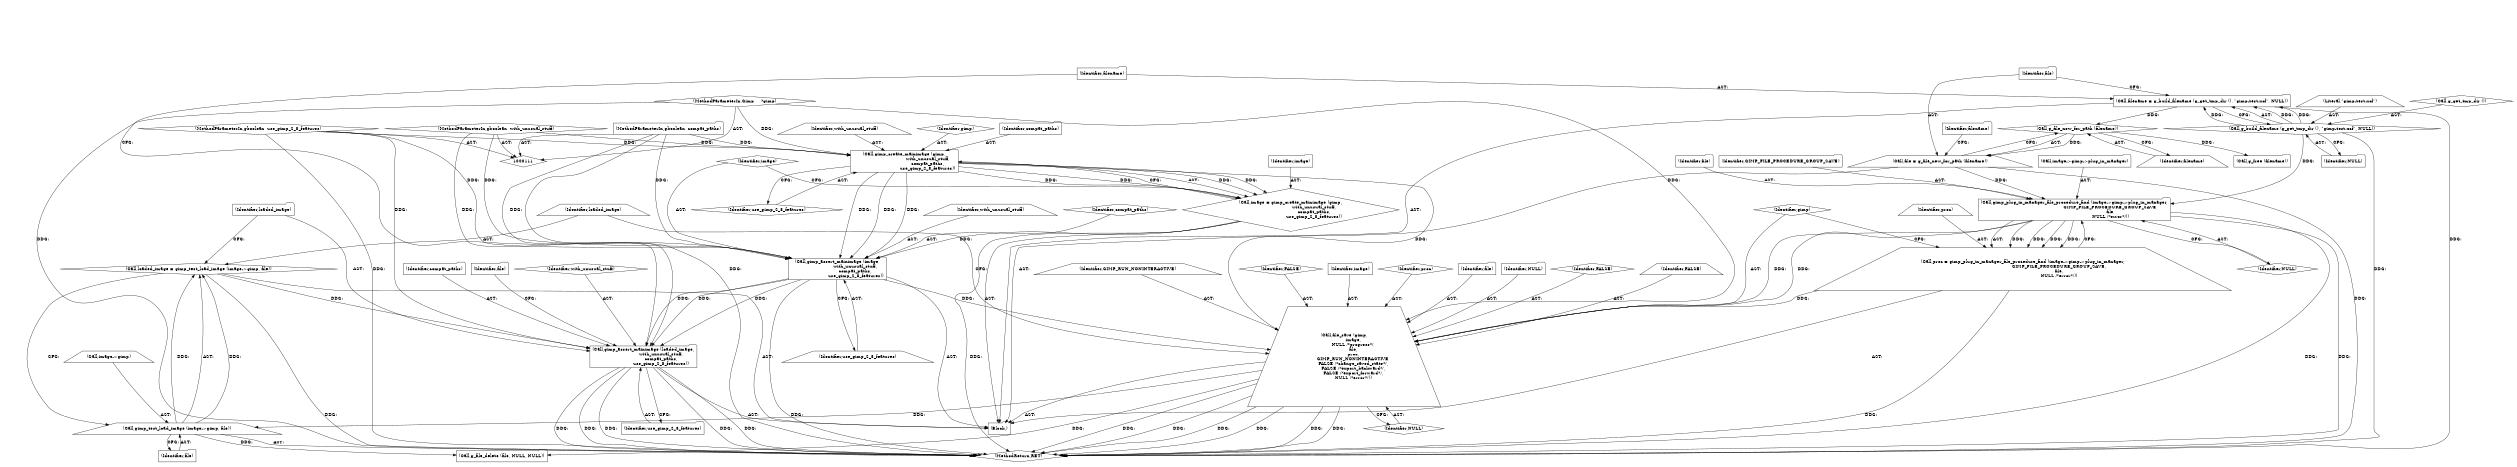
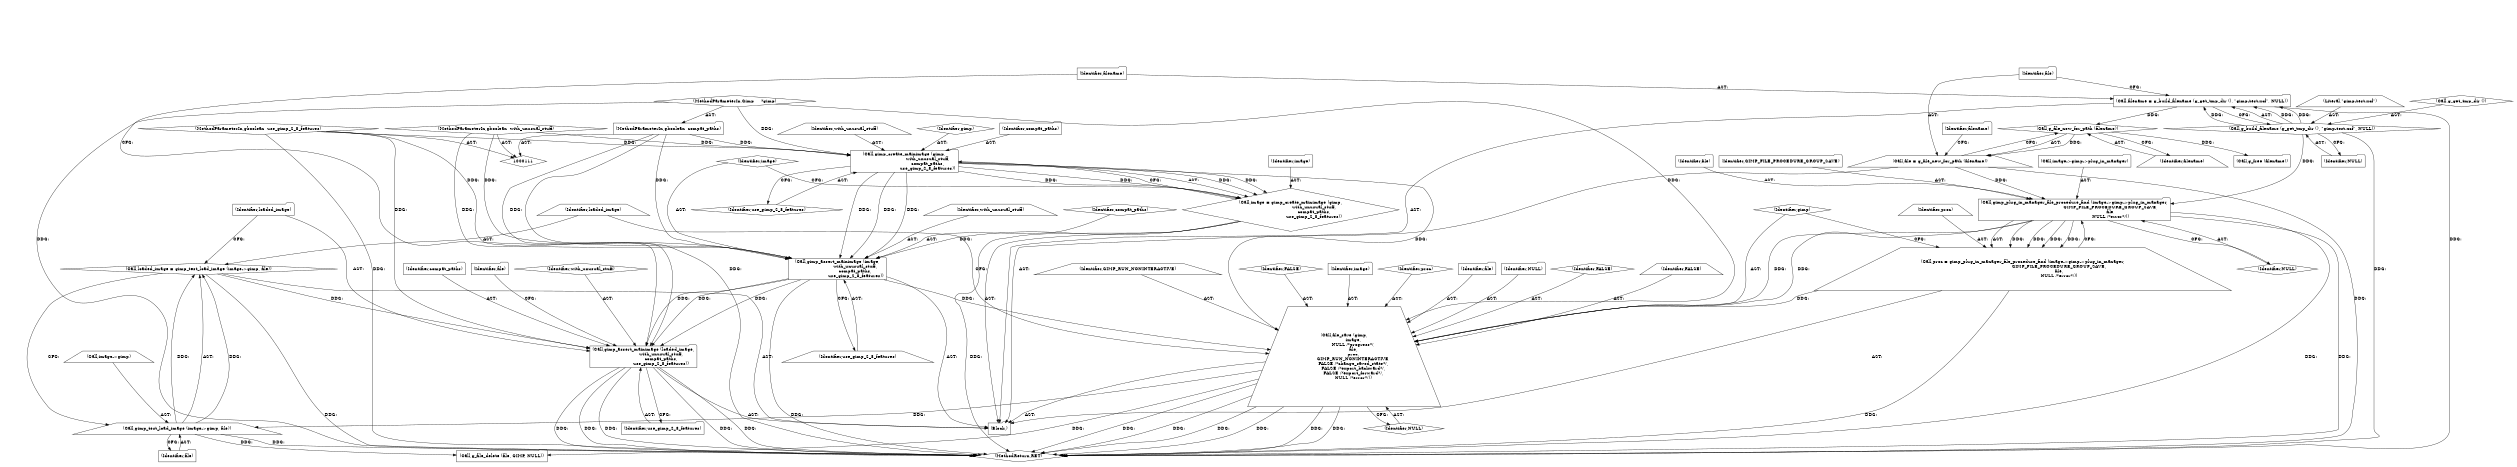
edge "(MethodParameterIn,Gimp     *gimp)" -> "1000111": now "(MethodParameterIn,Gimp     *gimp)" -> "(MethodParameterIn,gboolean  compat_paths)"
edge "(Call,gimp_test_load_image (image->gimp, file))" -> "(MethodReturn,RET)": label "AST: " -> "DDG: "
node "(Call,g_file_delete (file, NULL, NULL))": label "(Call,g_file_delete (file, NULL, NULL))" -> "(Call,g_file_delete (file, GIMP, NULL))"
